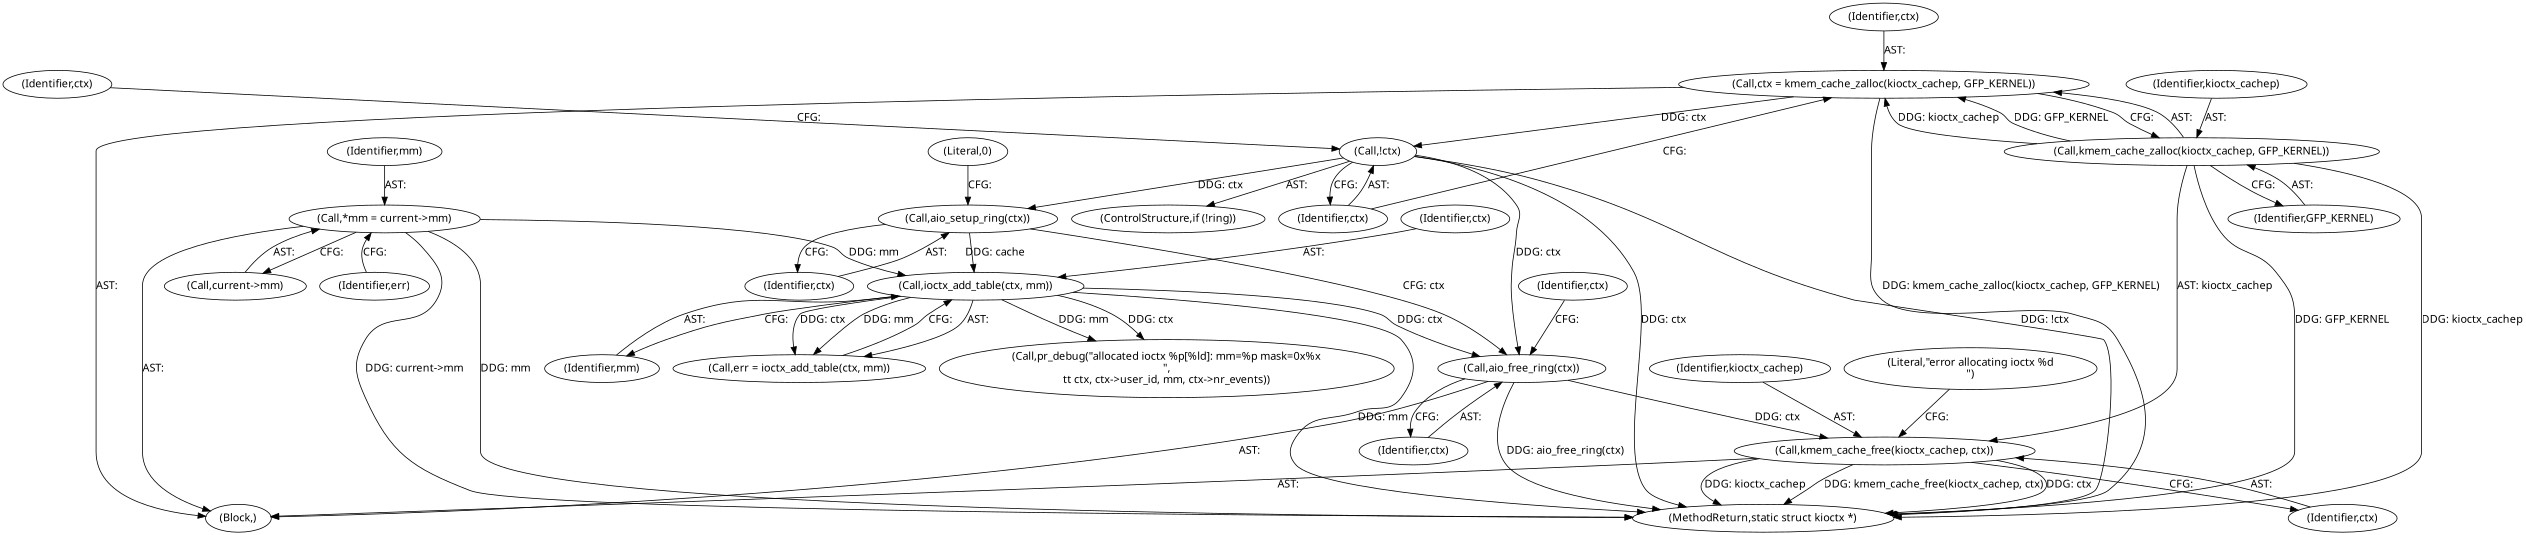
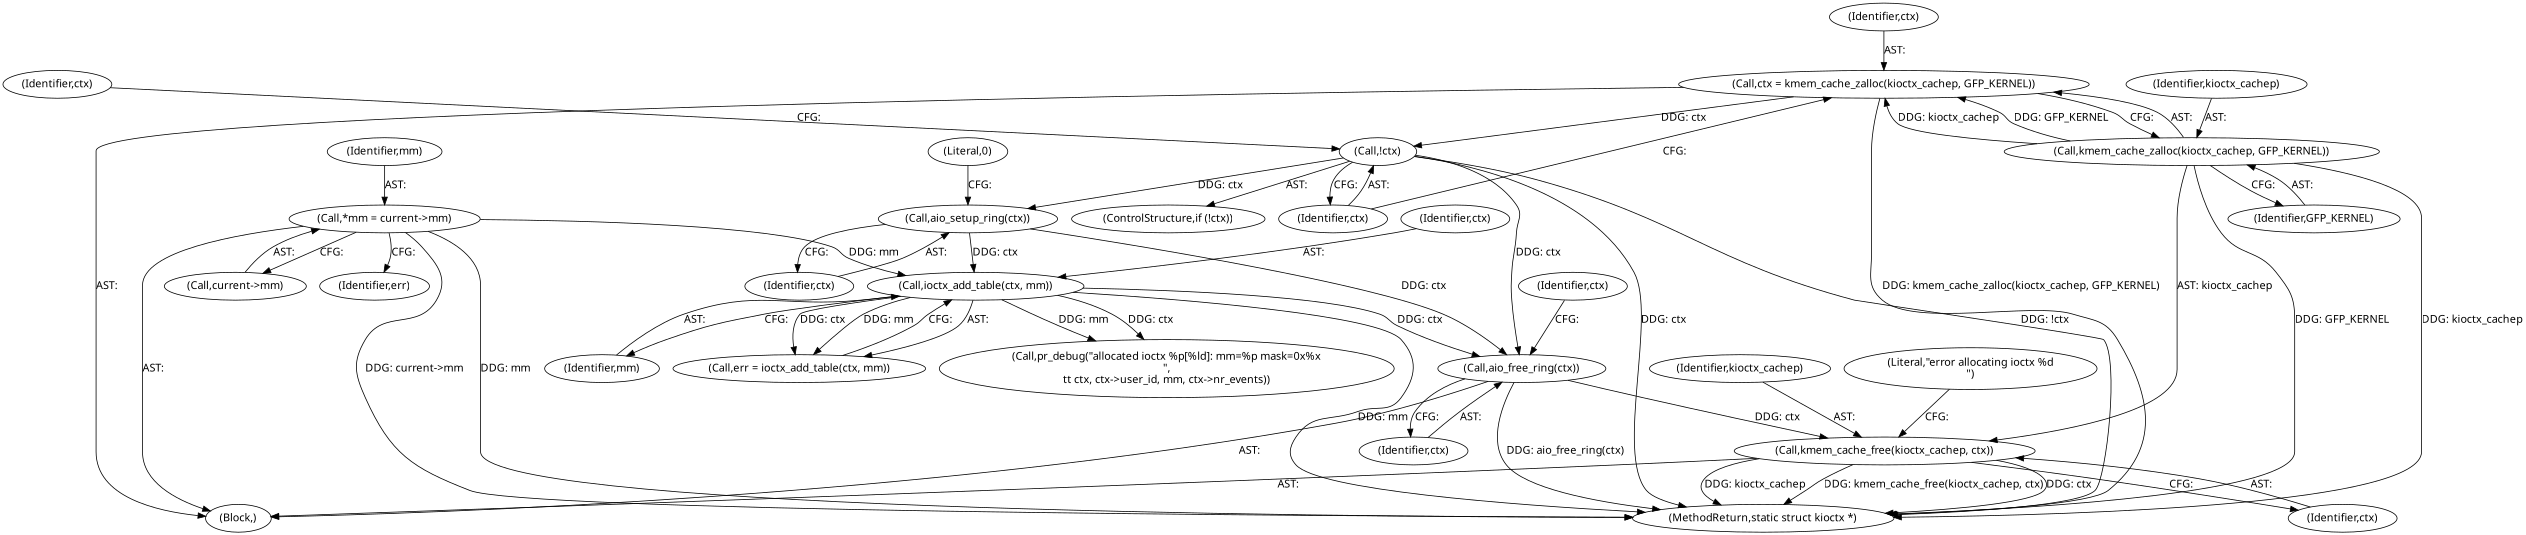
node "(ControlStructure,if (!ring))": label "(ControlStructure,if (!ring))" -> "(ControlStructure,if (!ctx))"
edge "(Call,aio_setup_ring(ctx))" -> "(Call,ioctx_add_table(ctx, mm))": label "DDG: cache" -> "DDG: ctx"
edge "(Identifier,err)" -> "(Call,*mm = current->mm)": reversed
edge "(Call,aio_setup_ring(ctx))" -> "(Call,aio_free_ring(ctx))": label "CFG: ctx" -> "DDG: ctx"
